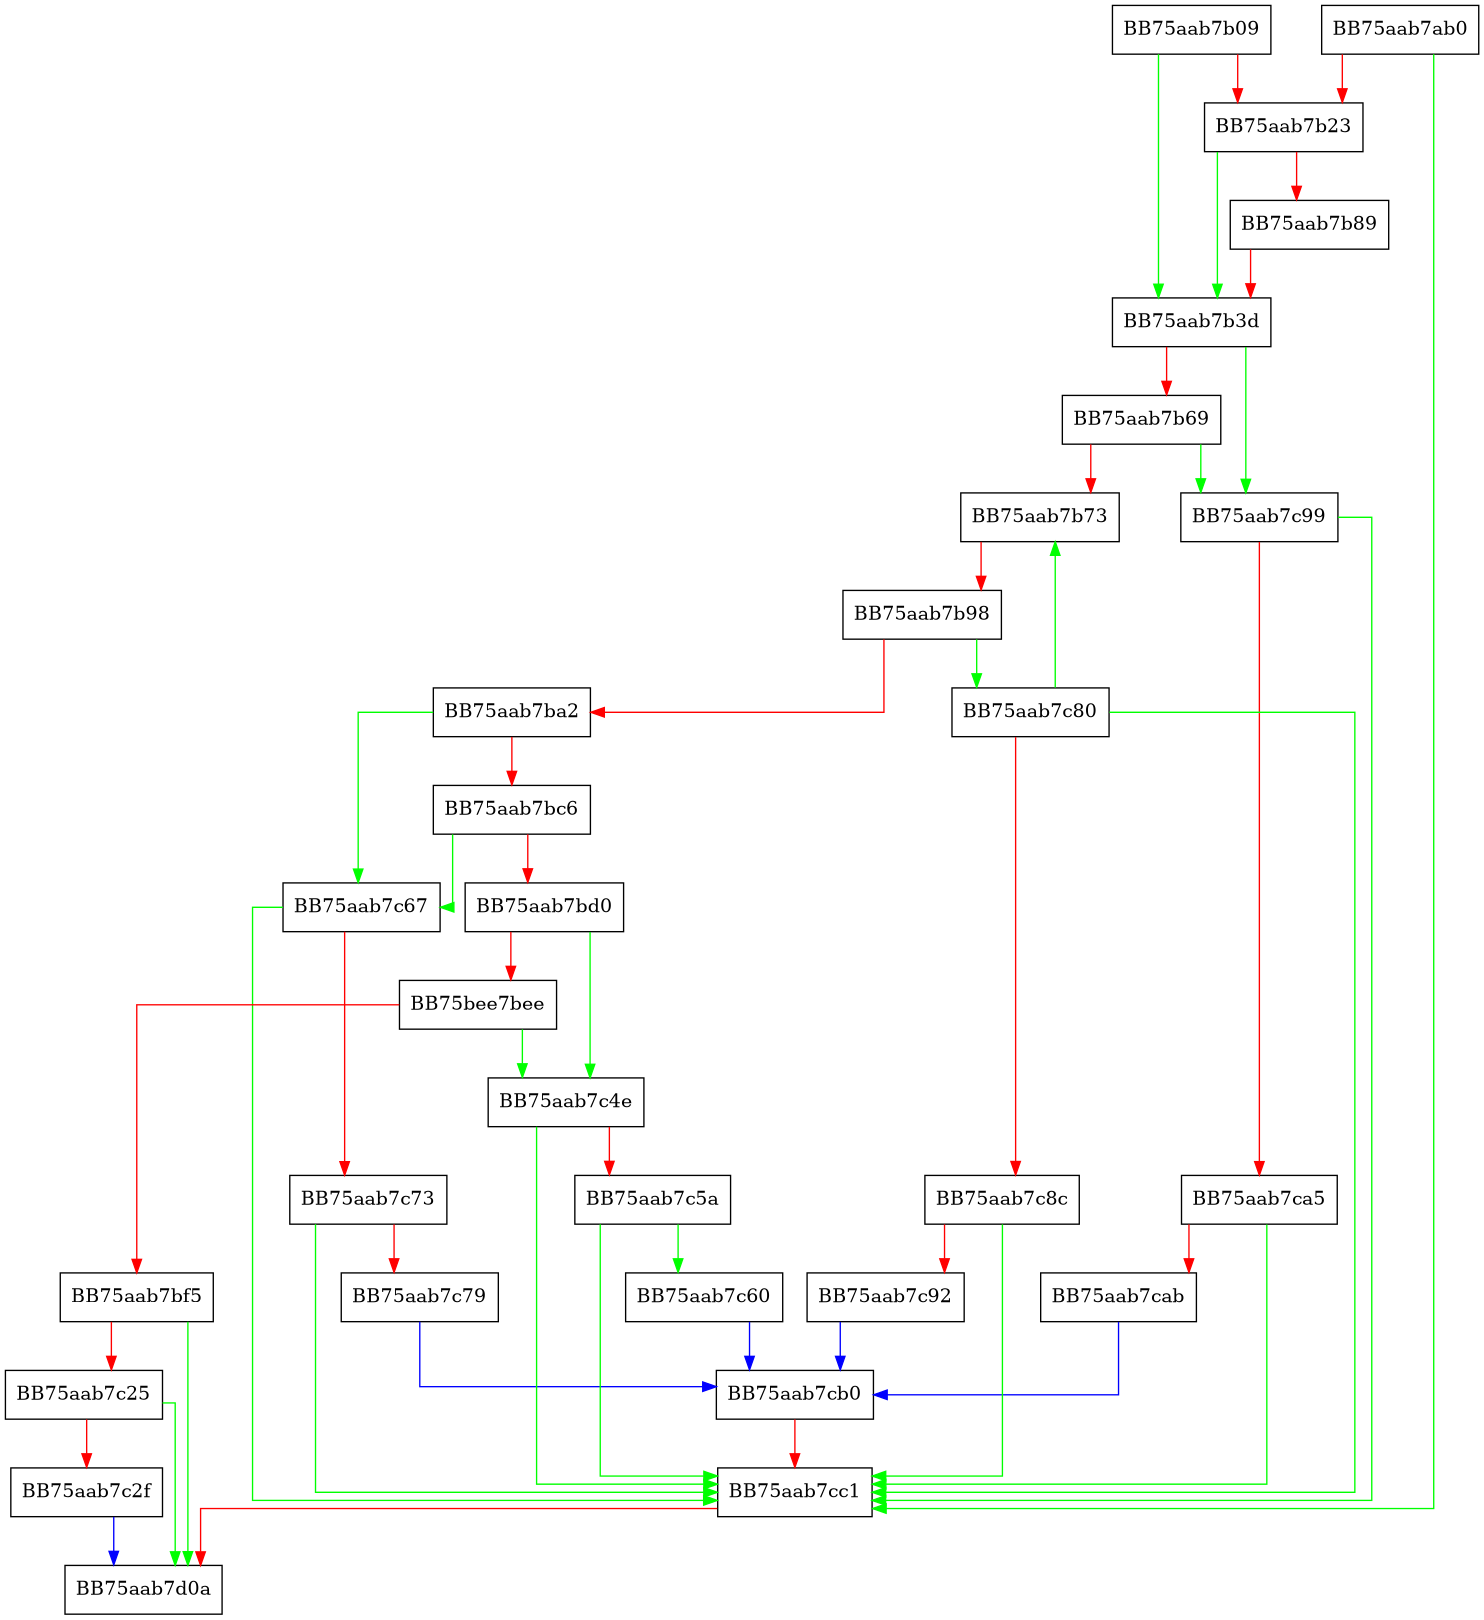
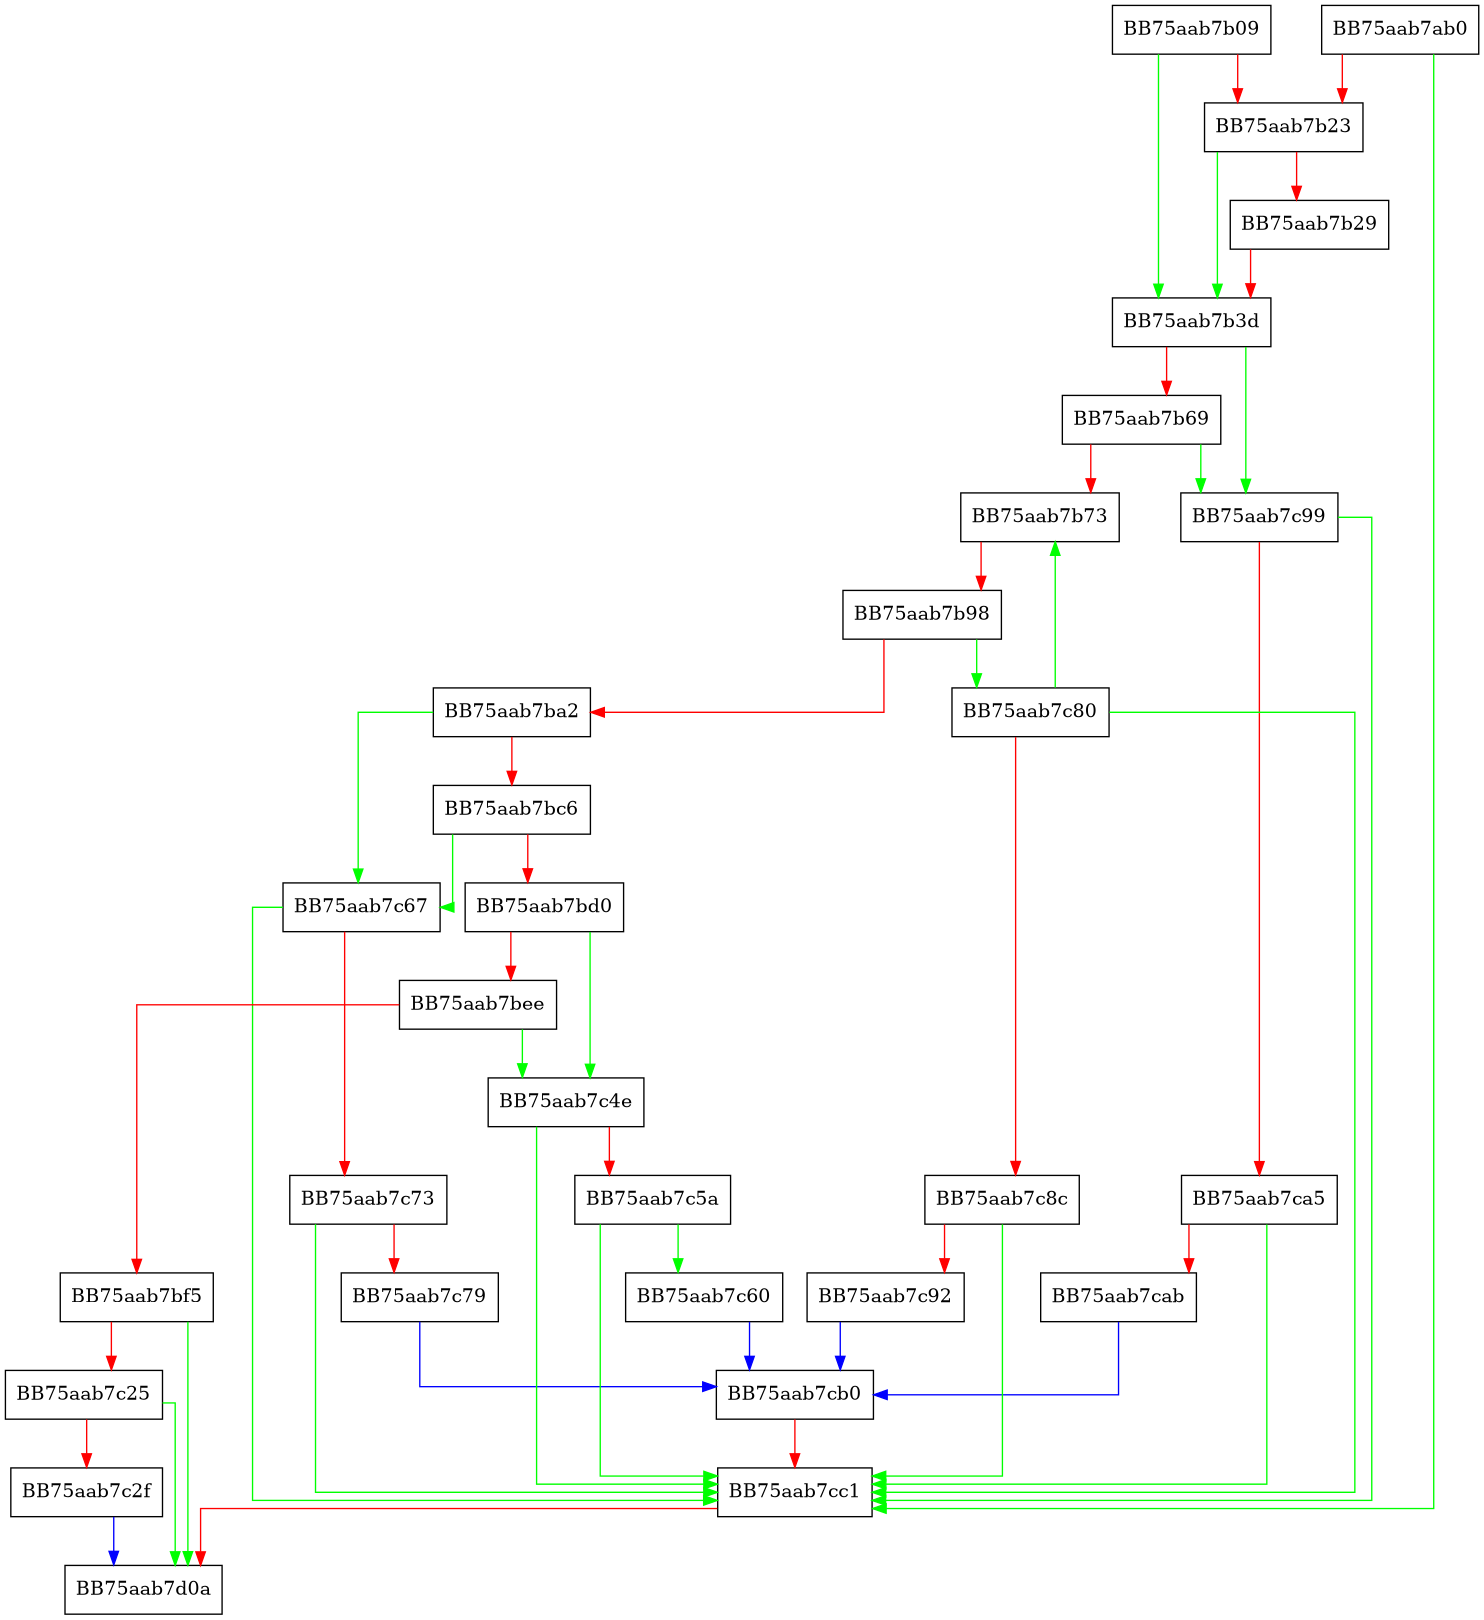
node "BB75aab7b89": label "BB75aab7b89" -> "BB75aab7b29"
node "BB75bee7bee": label "BB75bee7bee" -> "BB75aab7bee"
